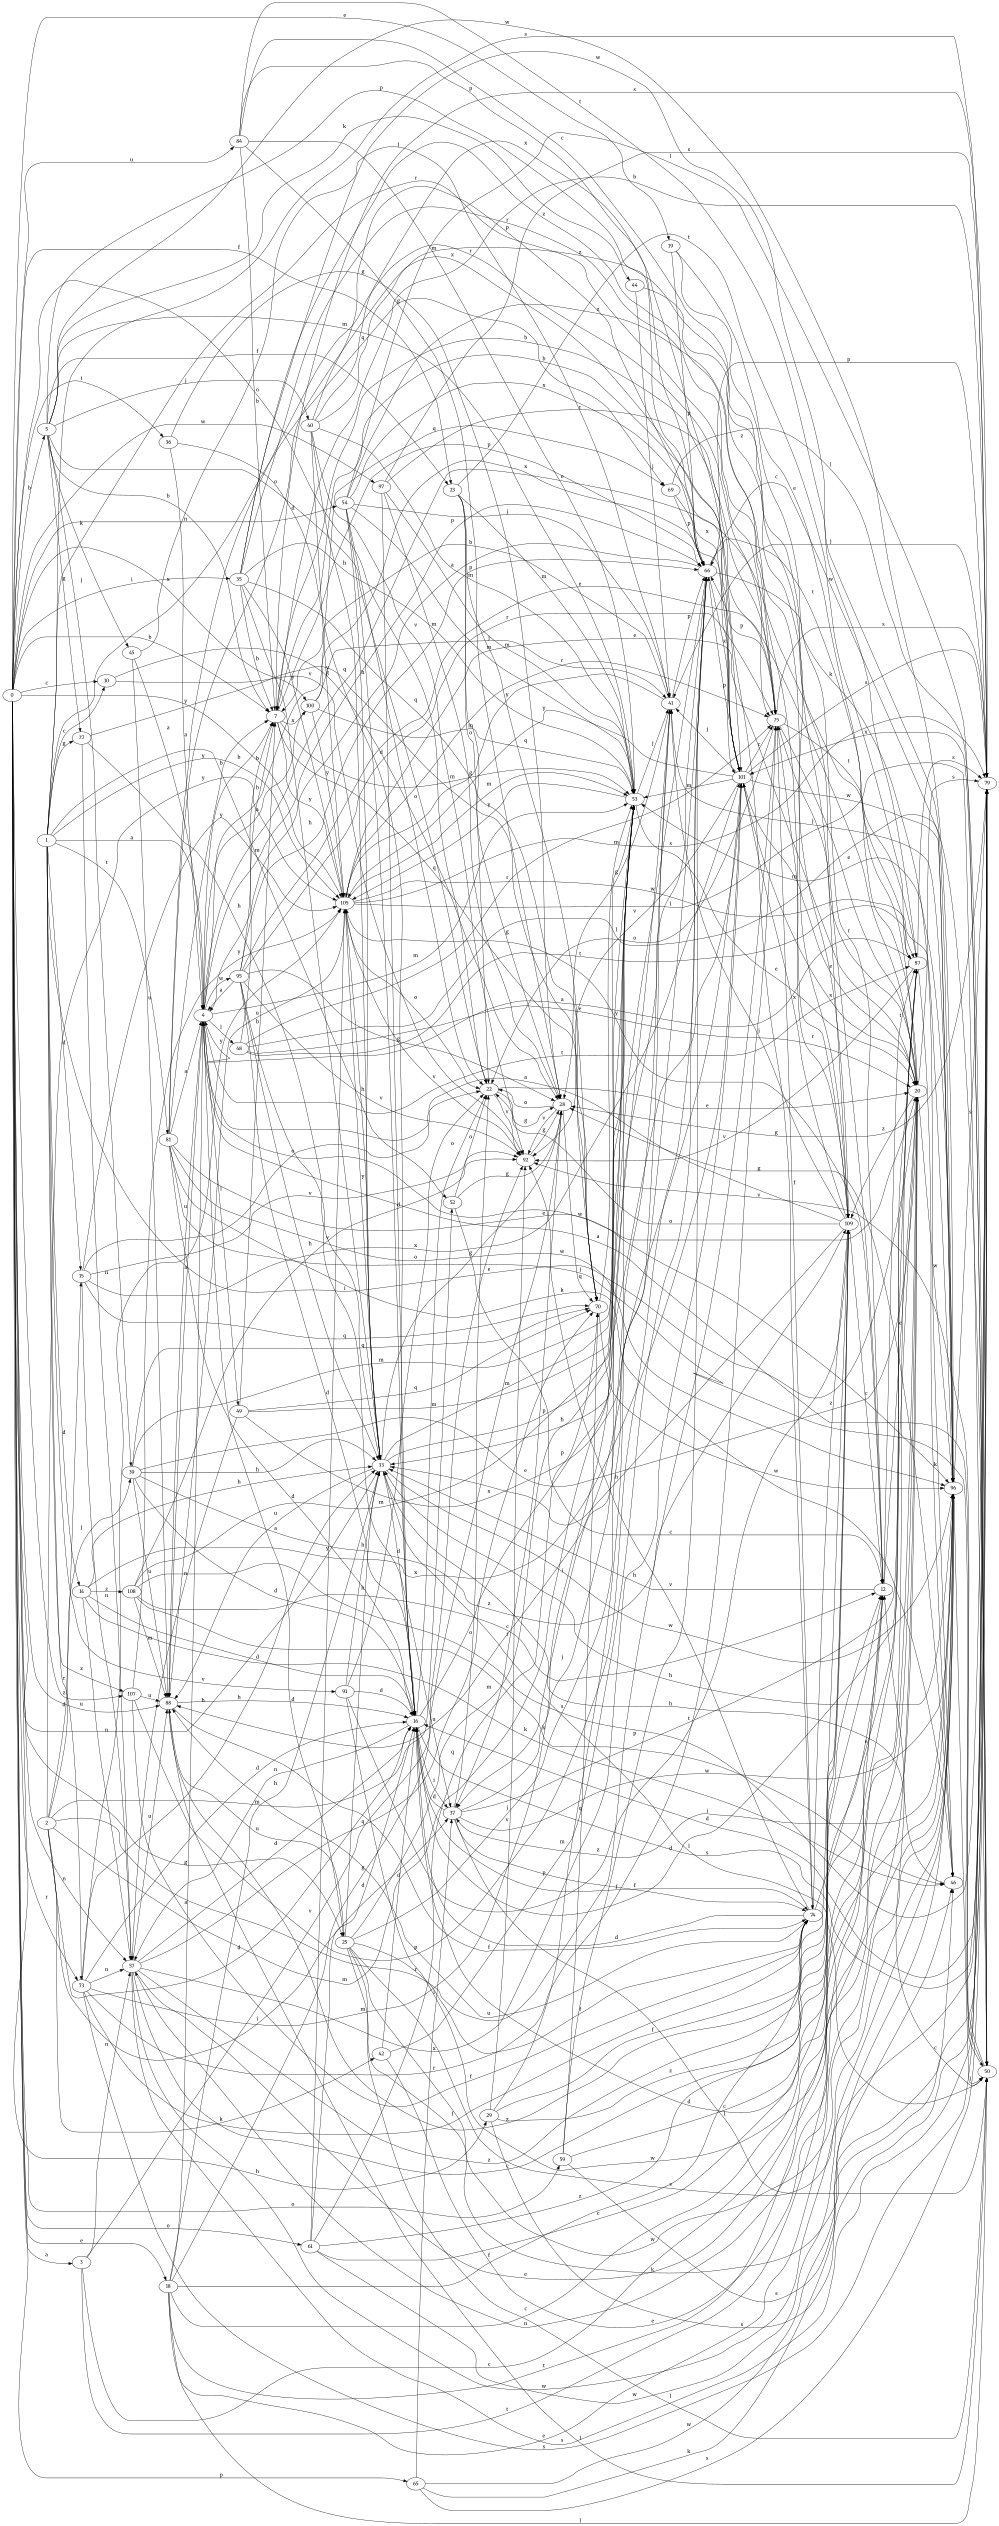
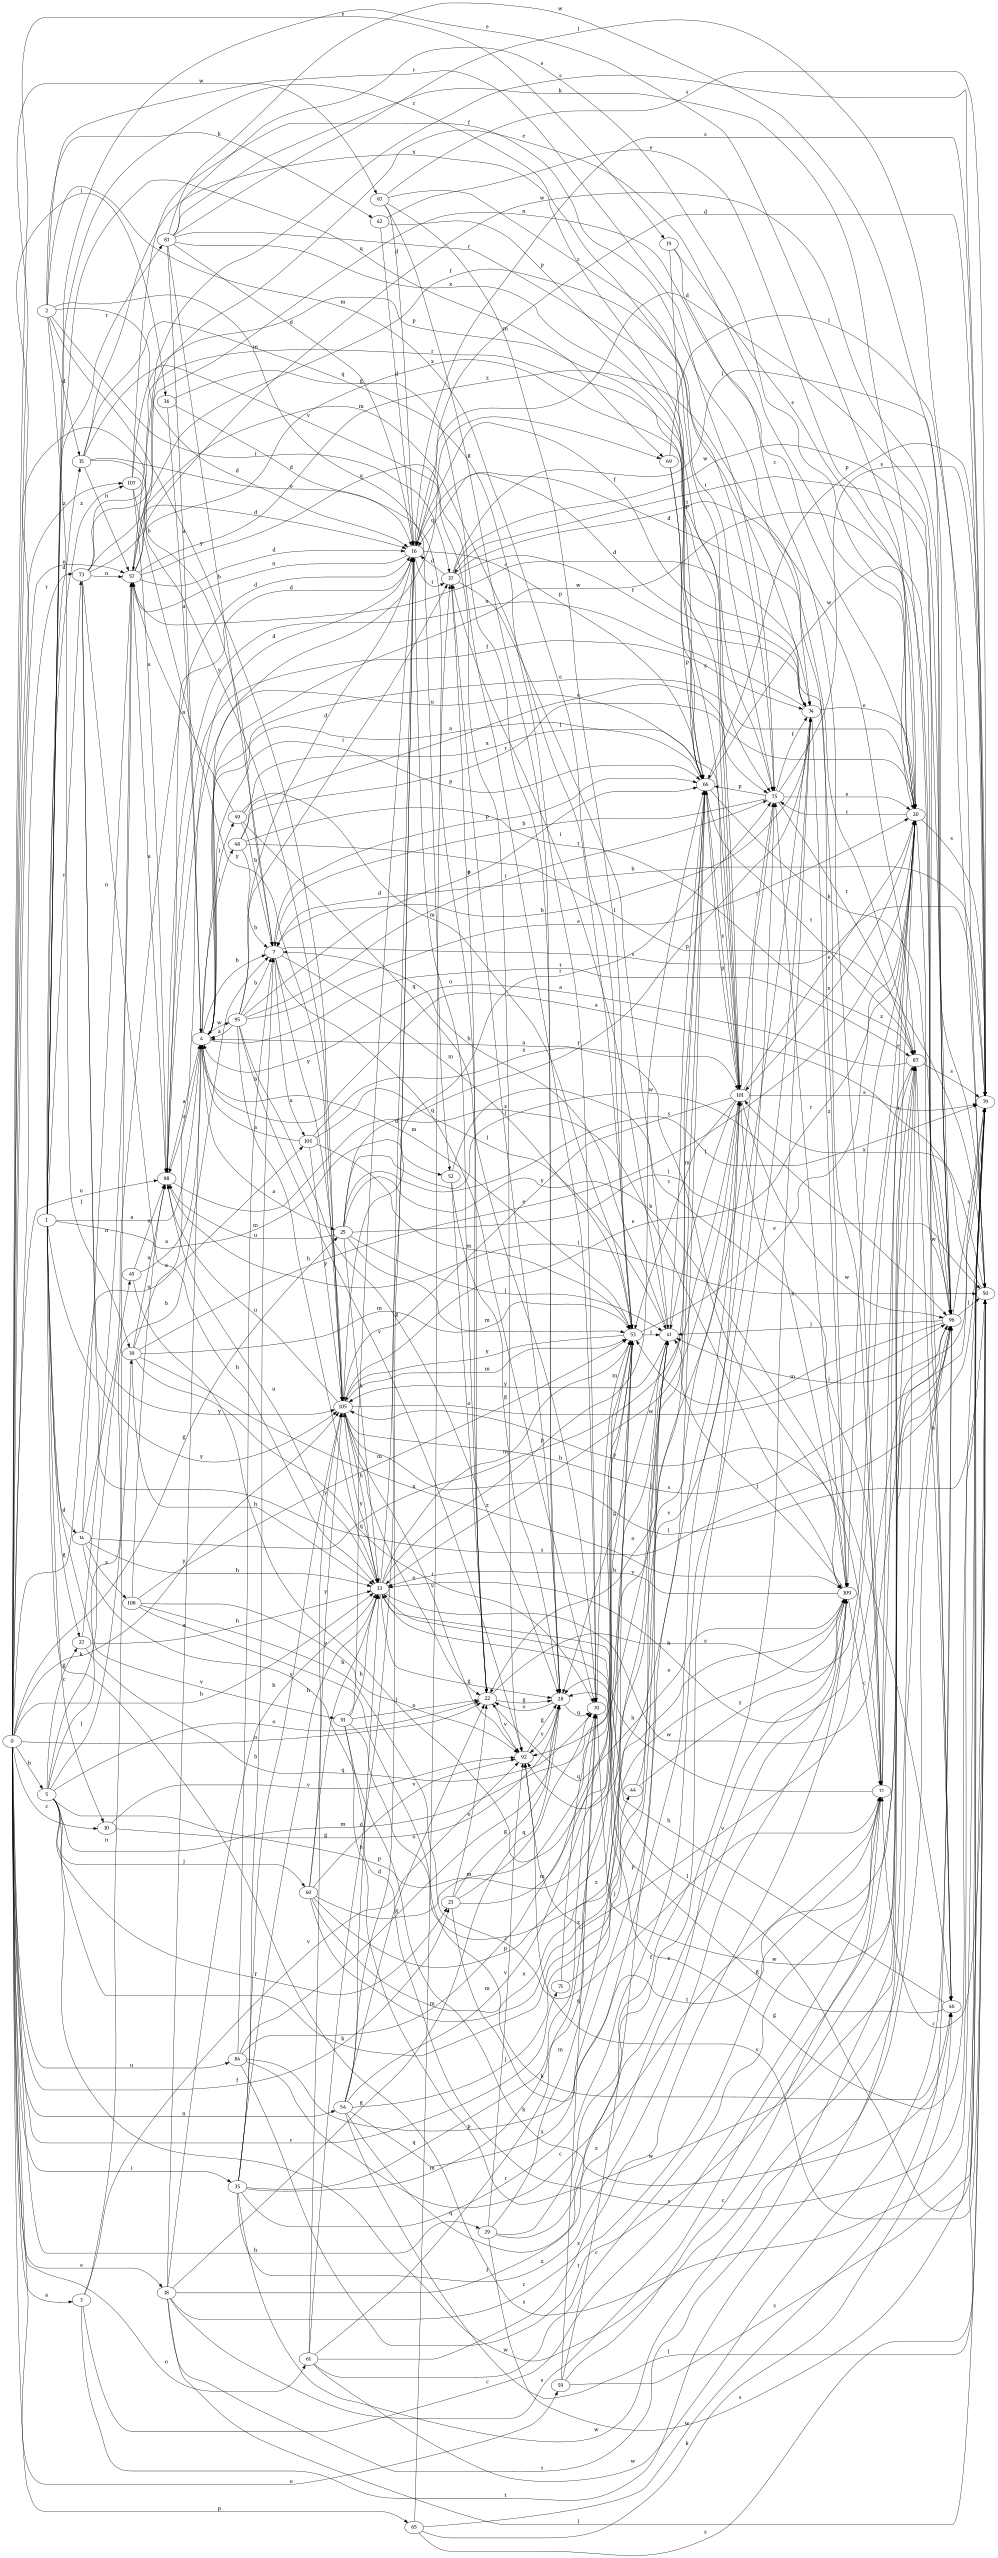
edge "108" -> "88": label "m" -> "u"
edge "108" -> "79": now "91" -> "79"
node "71": added
